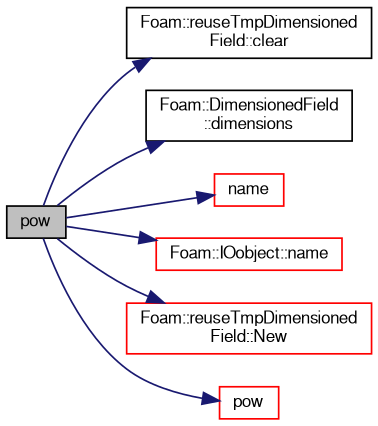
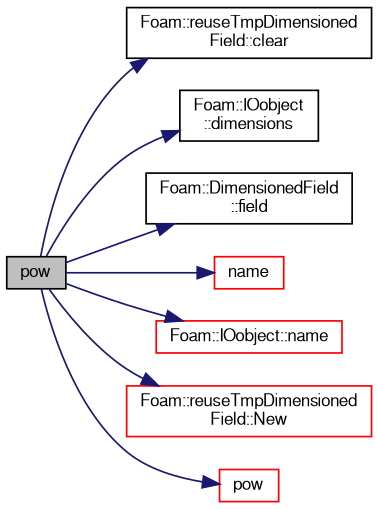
node "Foam::DimensionedField ::dimensions": label "Foam::DimensionedField ::dimensions" -> "Foam::IOobject ::dimensions"
node "Foam::DimensionedField ::field": added
